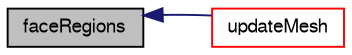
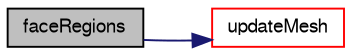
edge "updateMesh" -> "faceRegions": reversed
